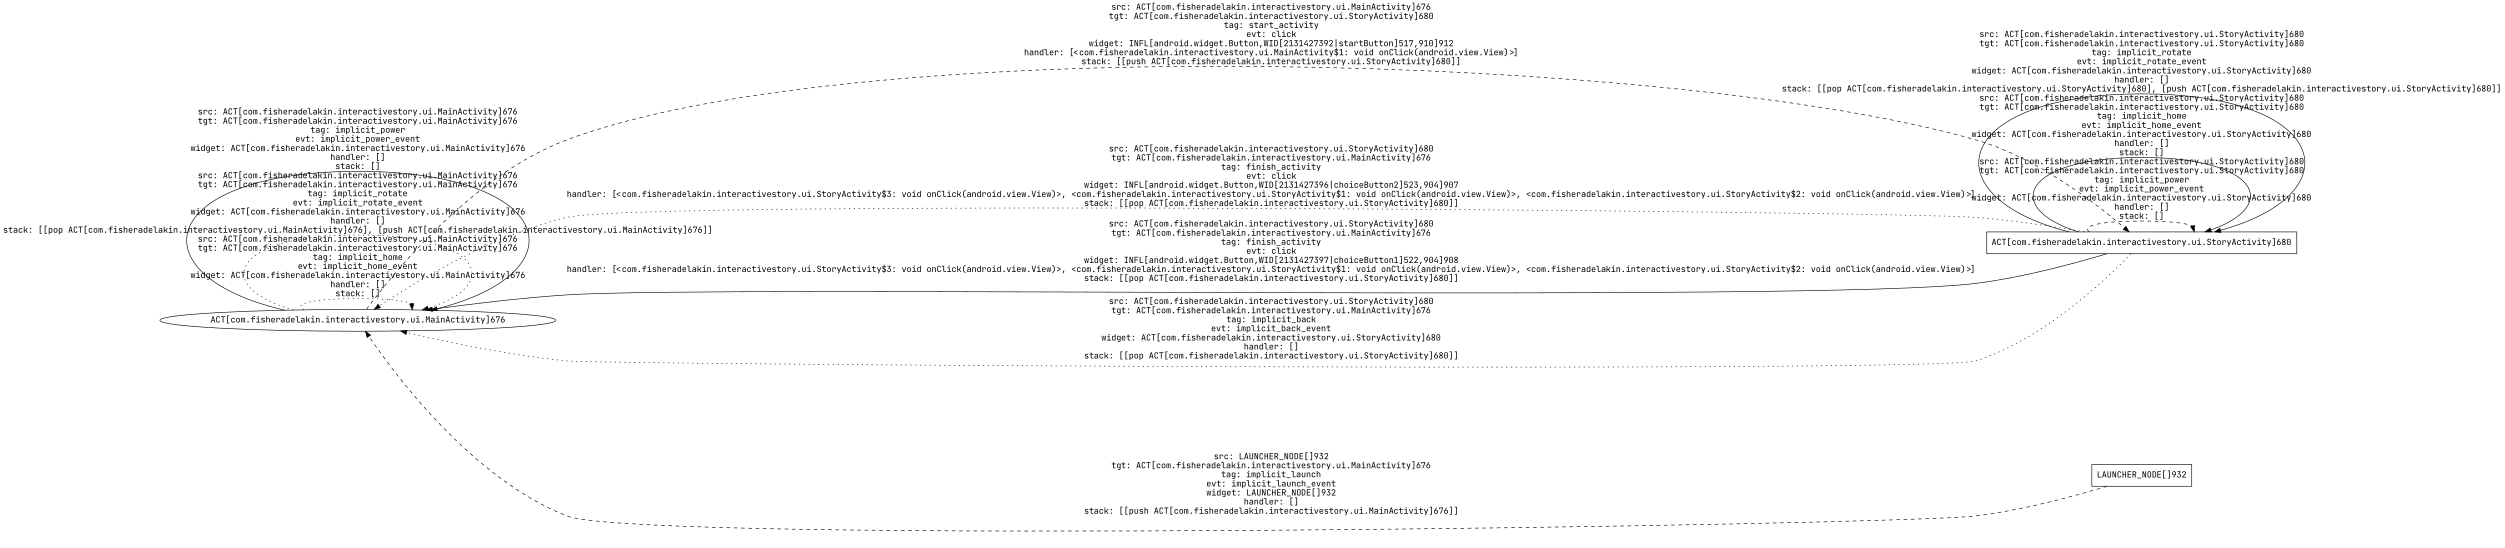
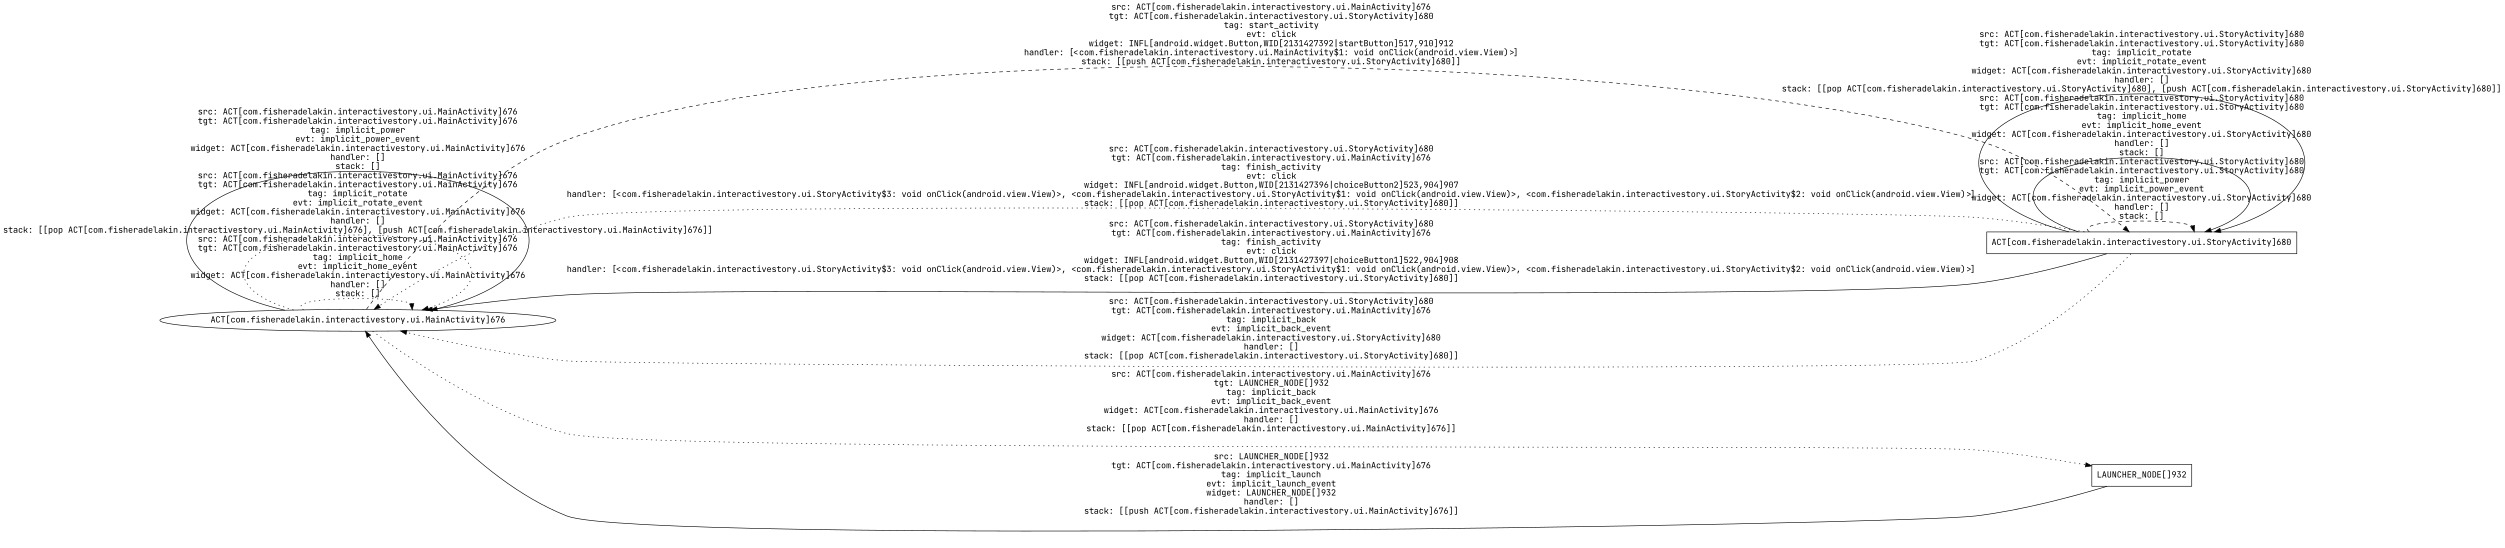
edge "ACT[com.fisheradelakin.interactivestory.ui.MainActivity]676" -> "LAUNCHER_NODE[]932": added, label "src: ACT[com.fisheradelakin.interactivestory.ui.MainActivity]676 tgt: LAUNCHER_NODE[]932 tag: implicit_back evt: implicit_back_event widget: ACT[com.fisheradelakin.interactivestory.ui.MainActivity]676 handler: [] stack: [[pop ACT[com.fisheradelakin.interactivestory.ui.MainActivity]676]]"
edge "LAUNCHER_NODE[]932" -> "ACT[com.fisheradelakin.interactivestory.ui.MainActivity]676": style dashed -> solid
